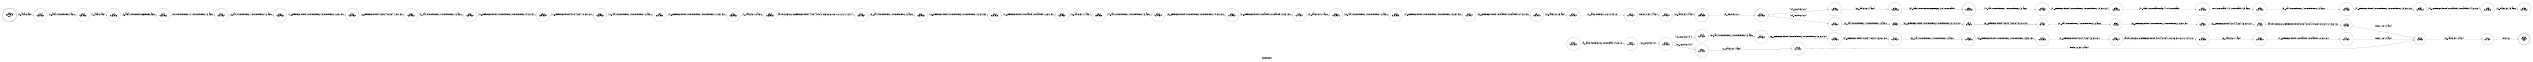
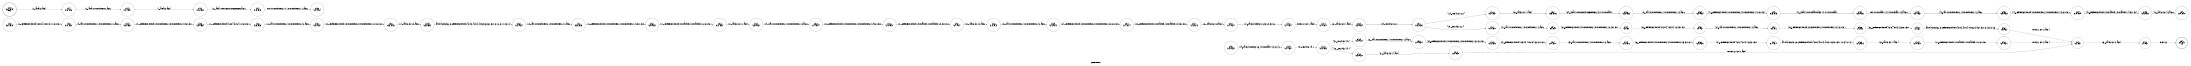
node "N4551 (rp:63, ep:63)": removed
